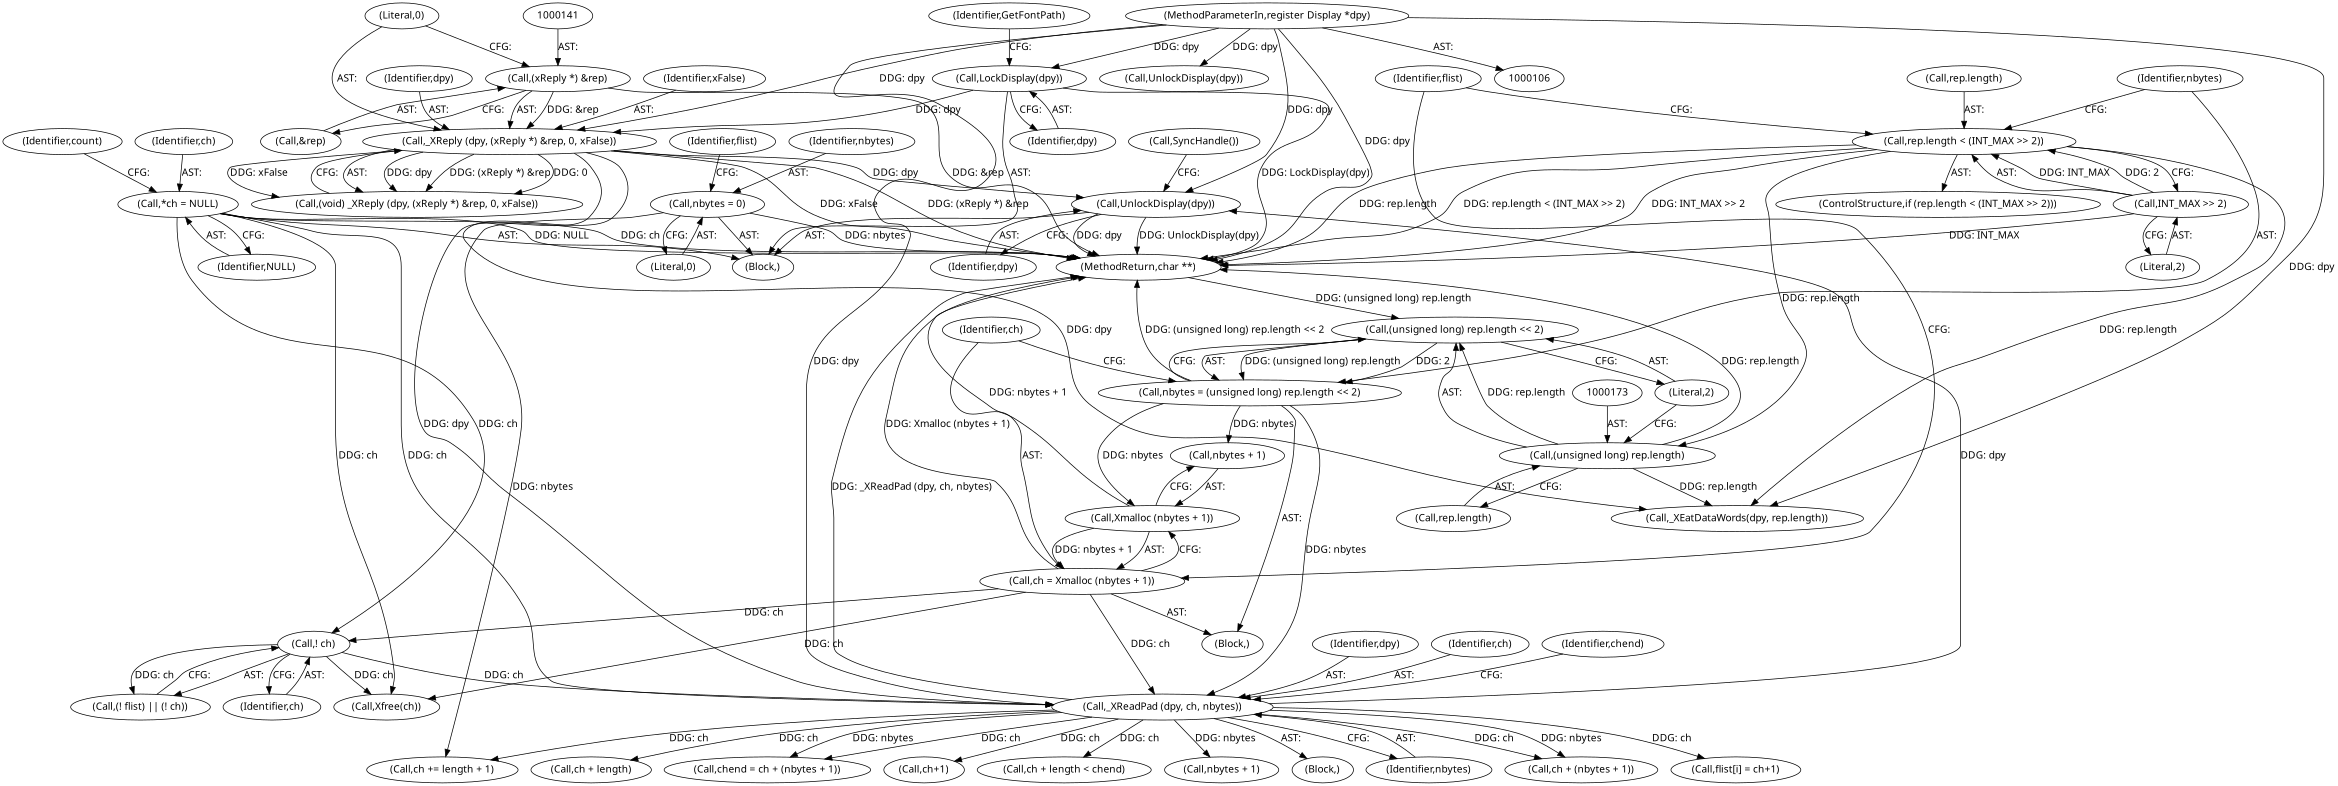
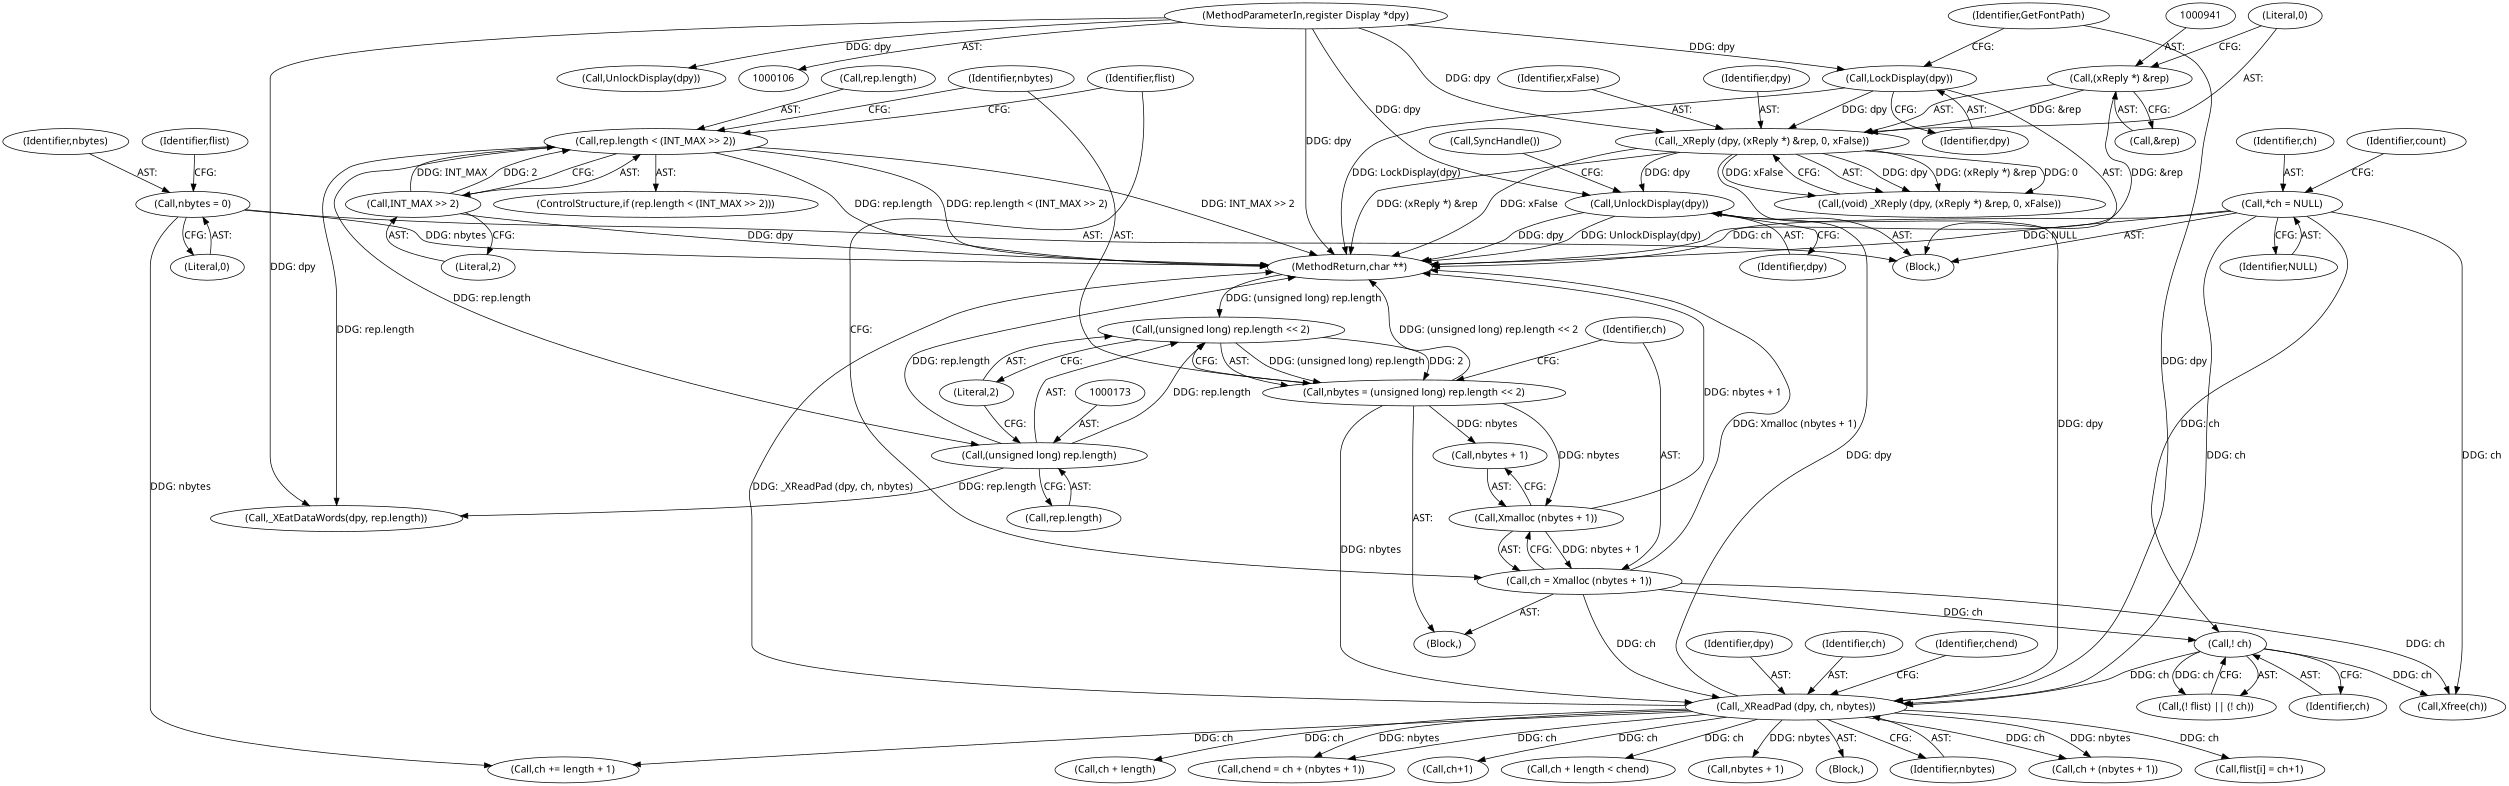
node "1000141": label "1000141" -> "1000941"
edge "(MethodParameterIn,register Display *dpy)" -> "(Call,_XReadPad (dpy, ch, nbytes))": now "(Identifier,GetFontPath)" -> "(Call,_XReadPad (dpy, ch, nbytes))"
edge "(Call,INT_MAX >> 2)" -> "(MethodReturn,char **)": label "DDG: INT_MAX" -> "DDG: dpy"
edge "(Call,_XReply (dpy, (xReply *) &rep, 0, xFalse))" -> "(Call,_XEatDataWords(dpy, rep.length))": removed, label "DDG: dpy"
